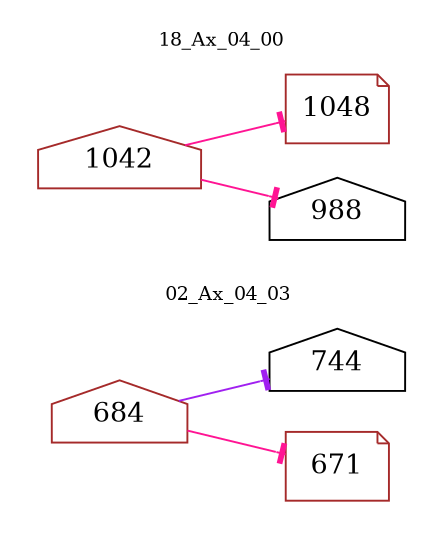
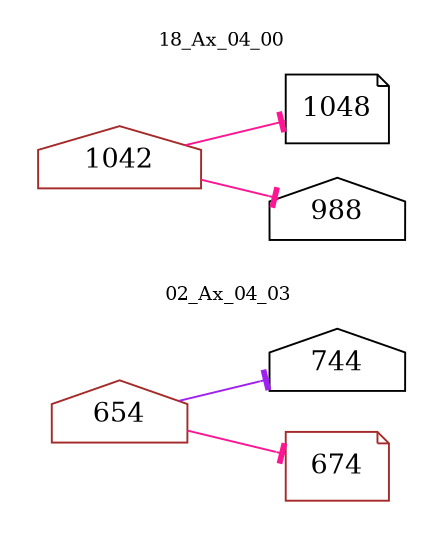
node "1048": color brown -> black
node "684": label "684" -> "654"
node "671": label "671" -> "674"
